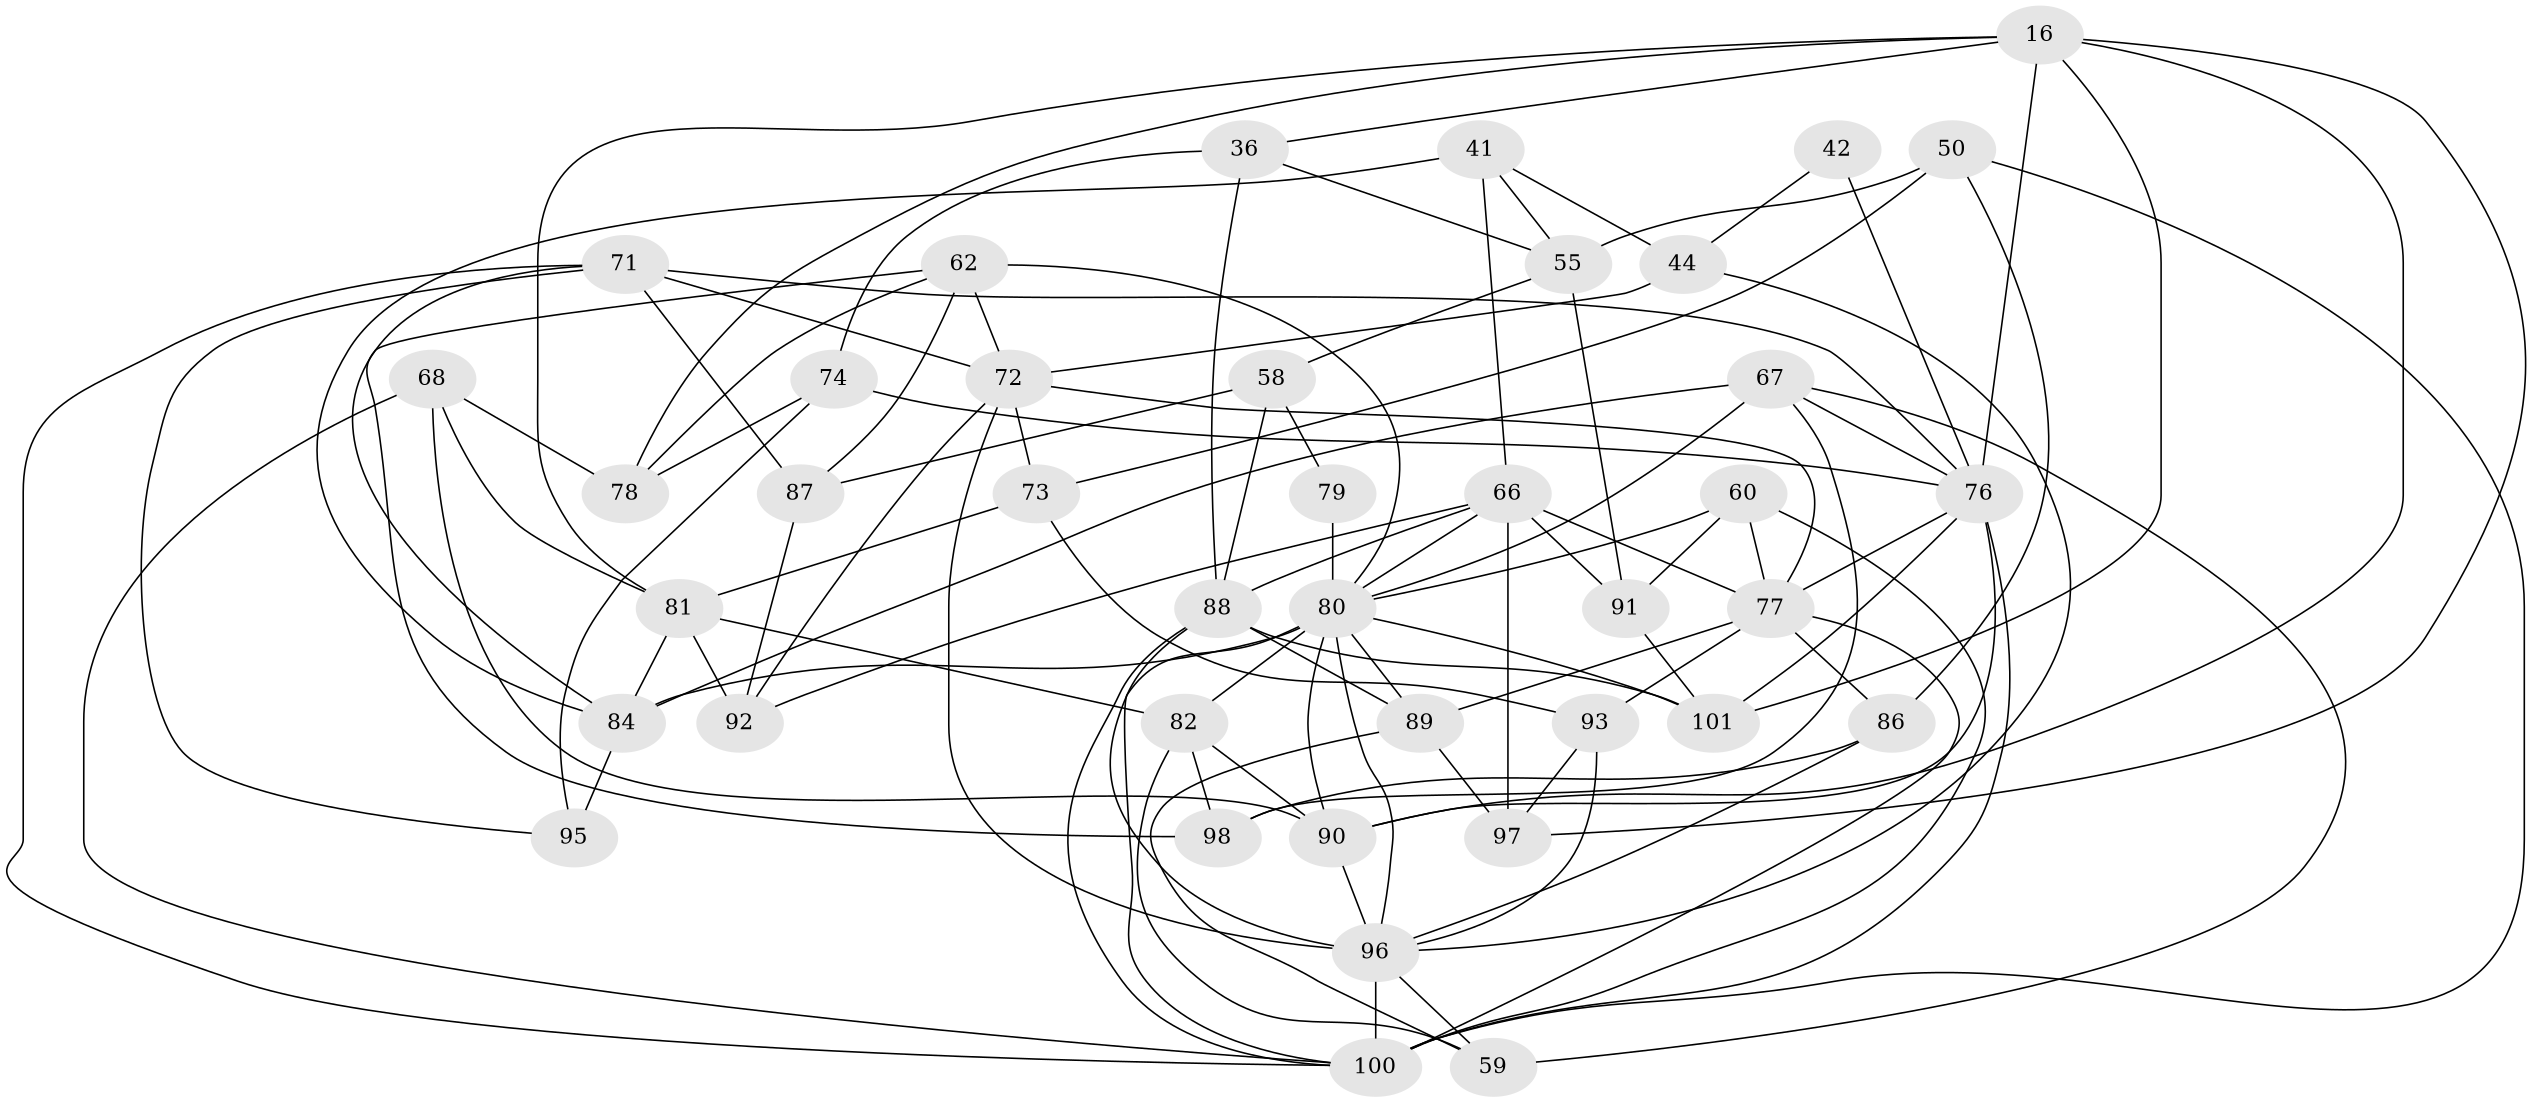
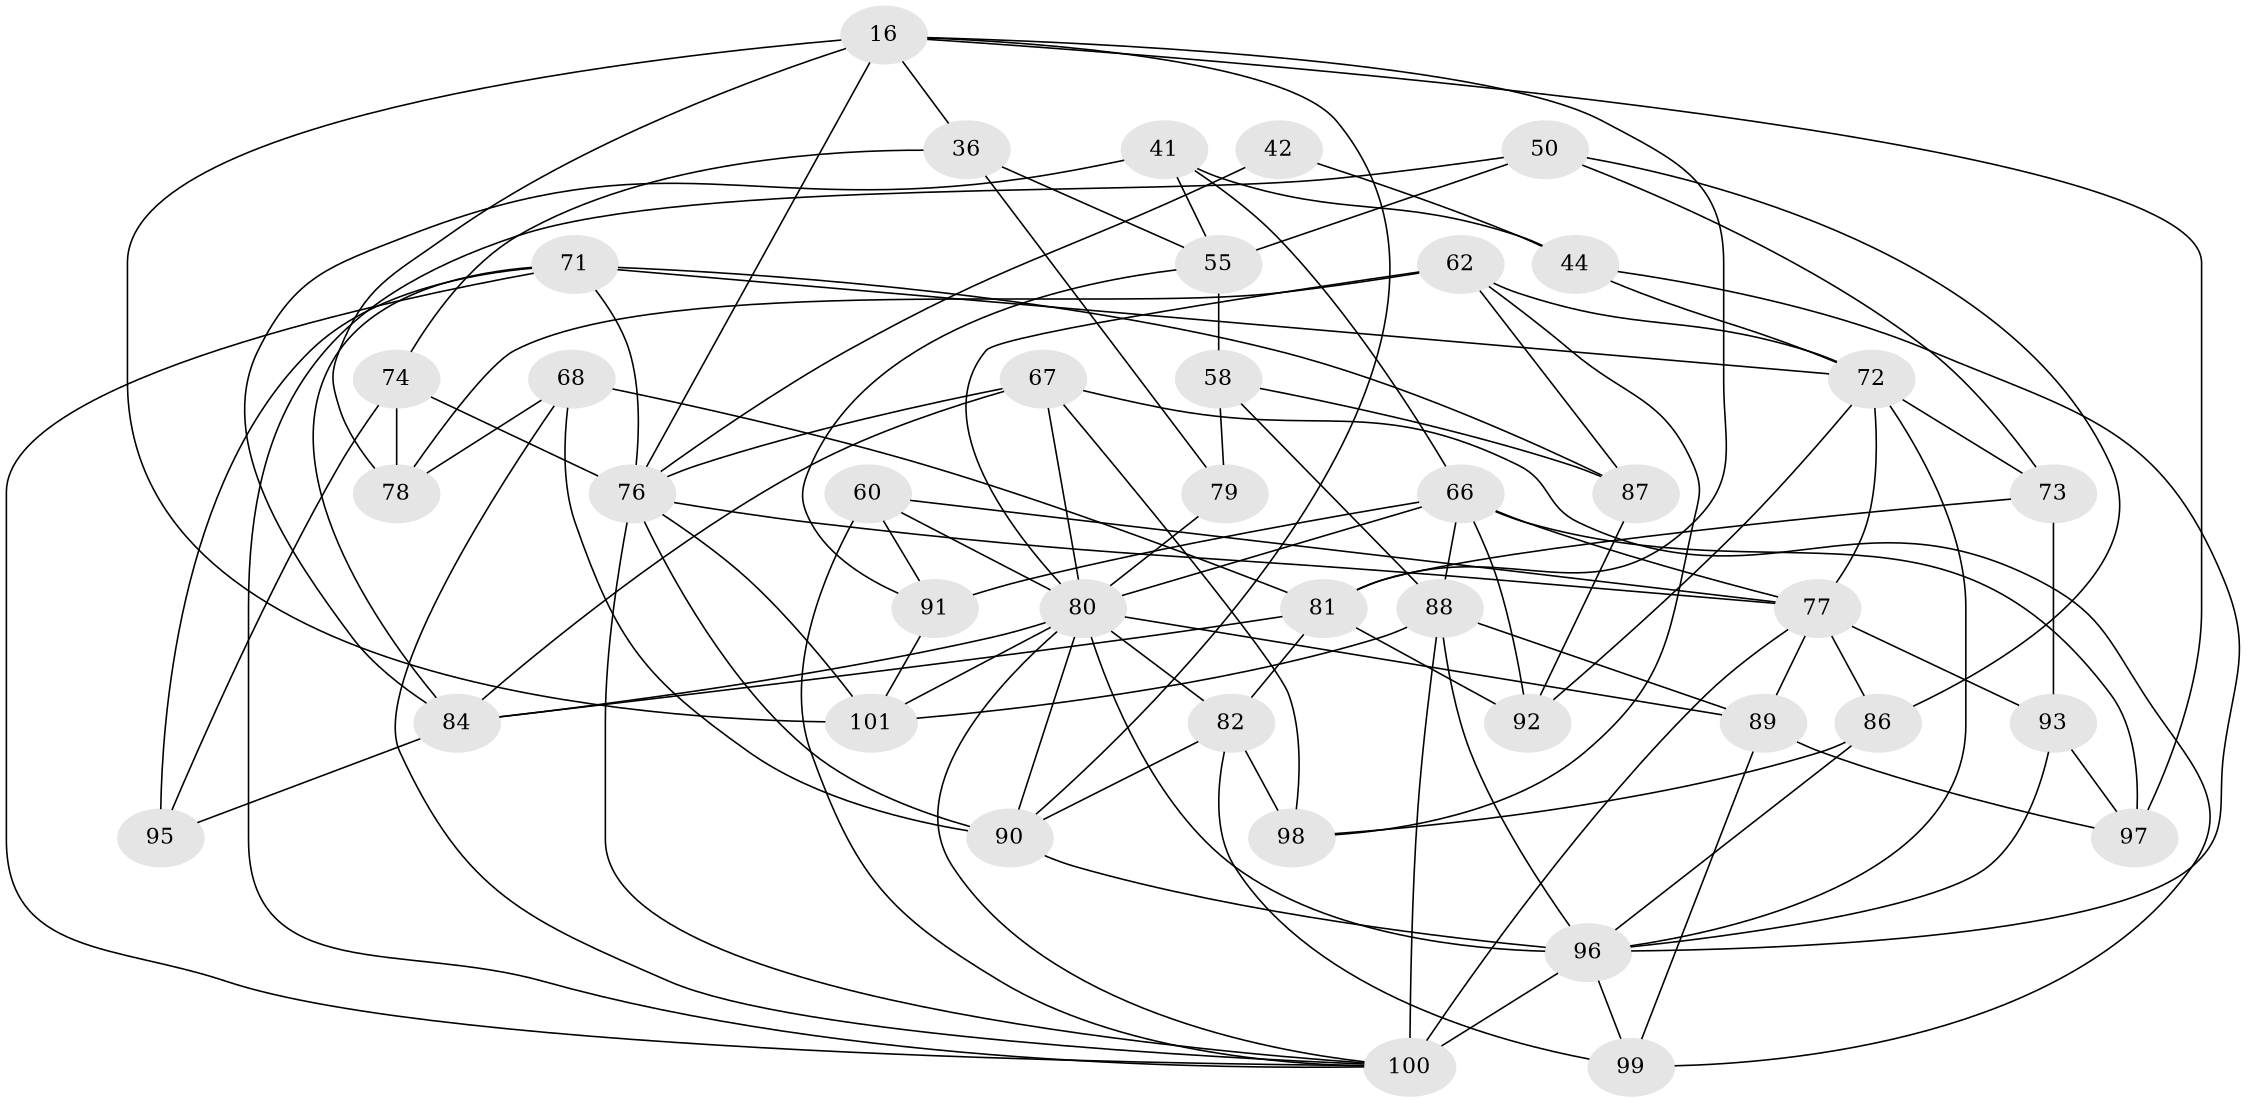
edge "36" -- "88": now "36" -- "79"
node "59": label "59" -> "99"
